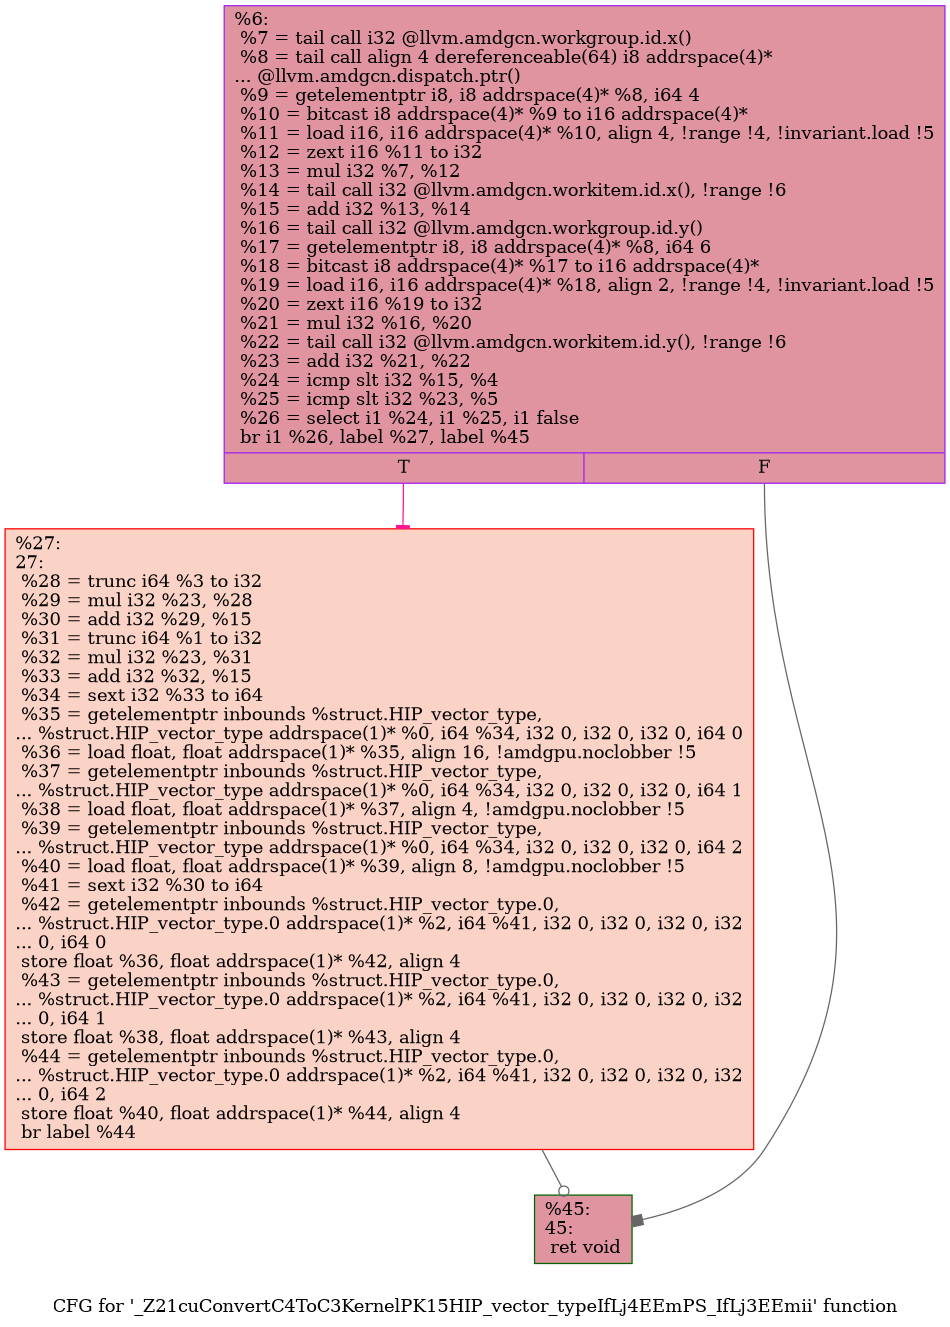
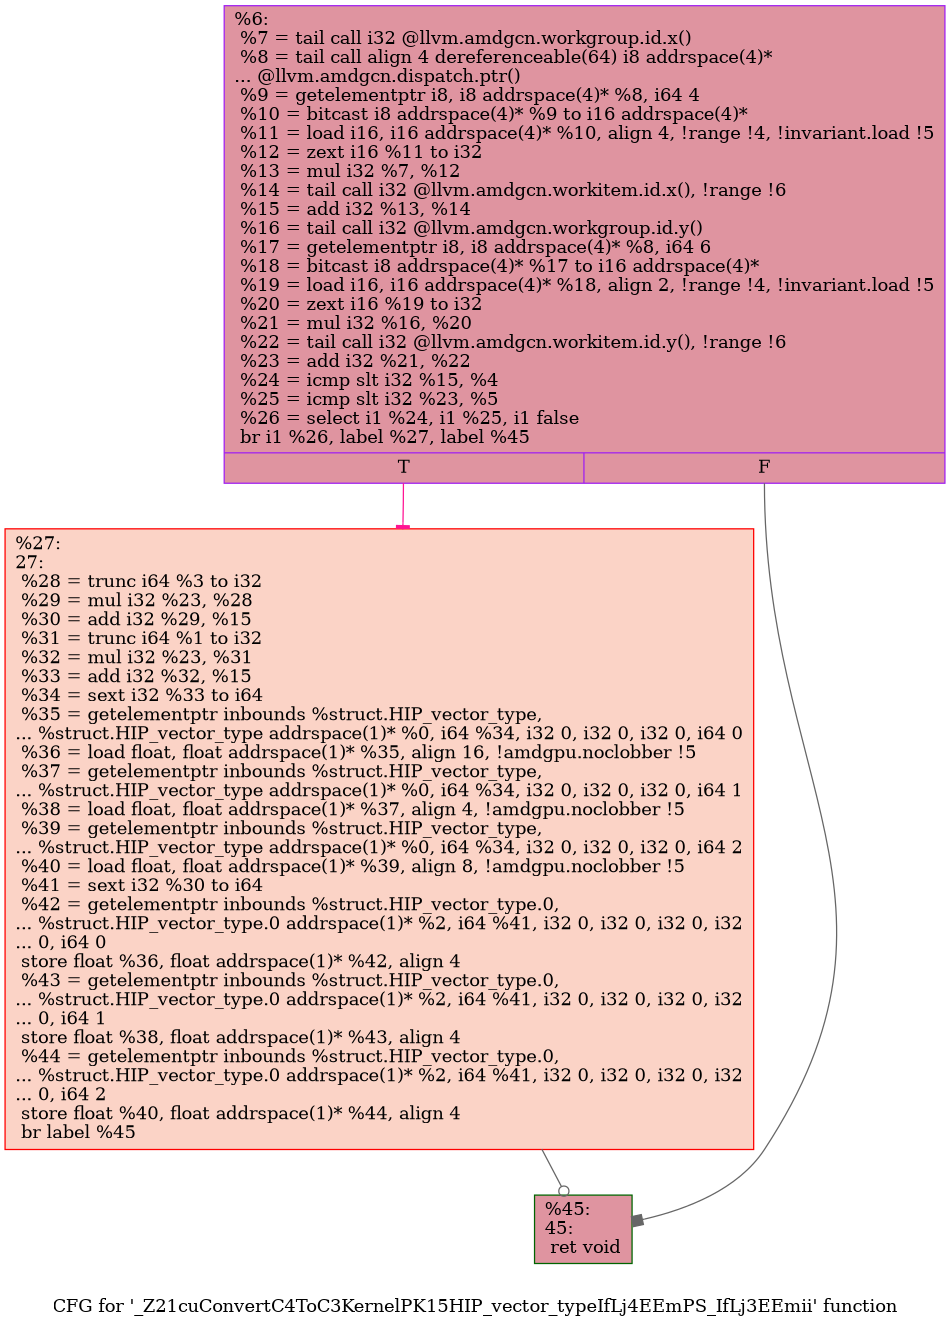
node "%27:": text "br label %44" -> "br label %45"
